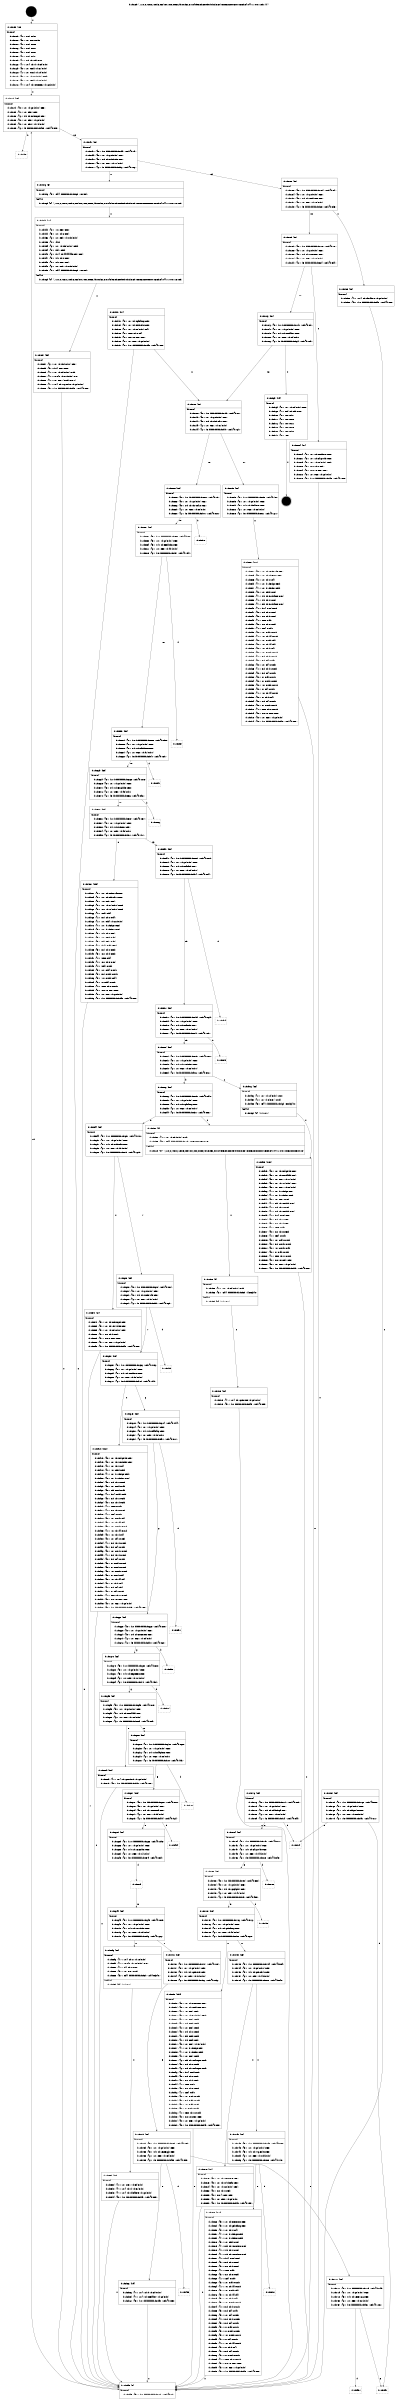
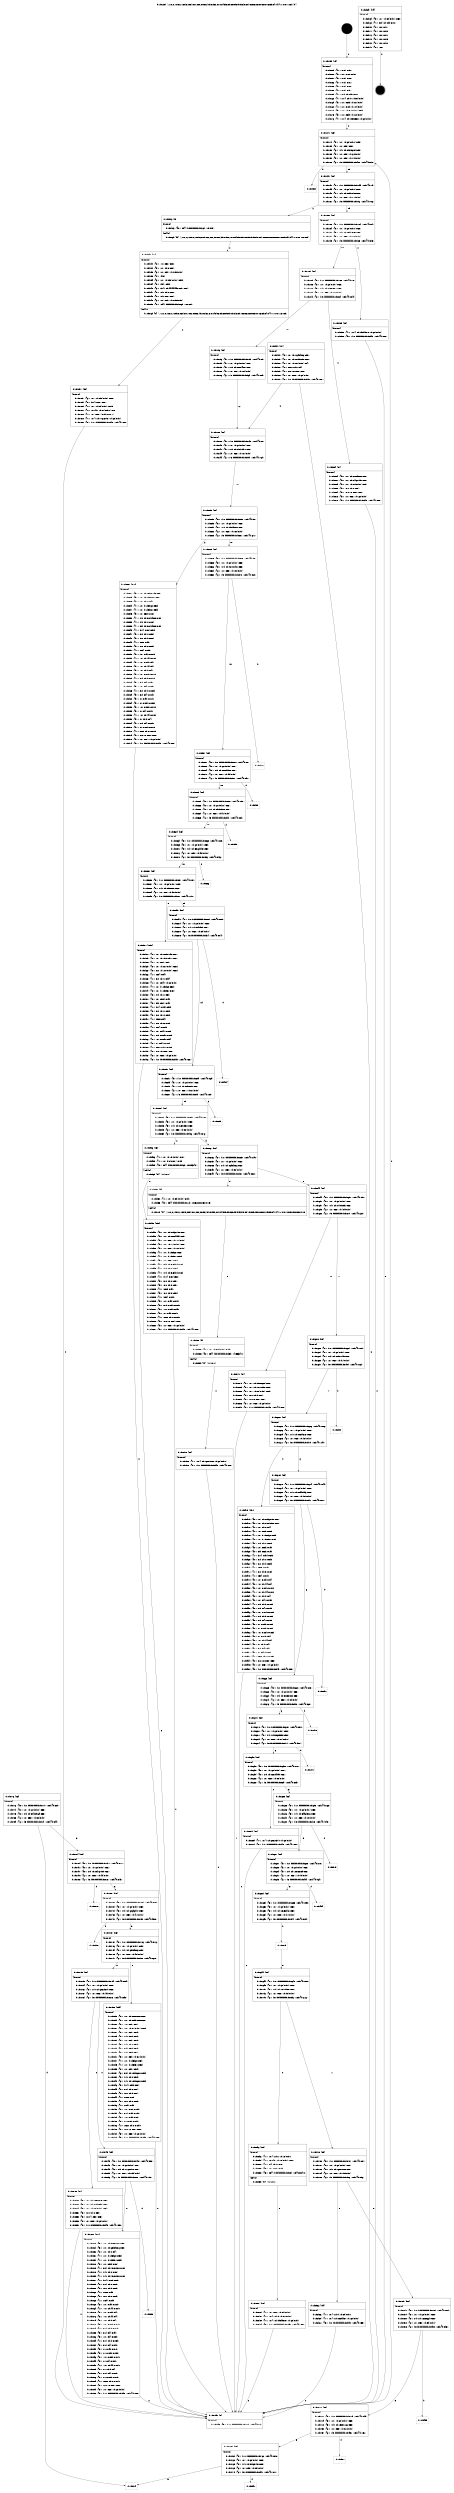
edge "0x4014d6 [22]" -> "0x402069 [19]": removed, label "1"
edge "0x4014ec [25]" -> "0x40151e [25]": now "0x401505 [25]" -> "0x40151e [25]"
edge "0x4020f3 [5]" -> "0x40147d [23]": label " 19" -> " 1"
edge "0x40172b [25]" -> "0x402056 [19]": now "0x401712 [25]" -> "0x402056 [19]"
edge "0x401744 [25]" -> "0x402094": now "0x401744 [25]" -> "0x40175d [25]"
